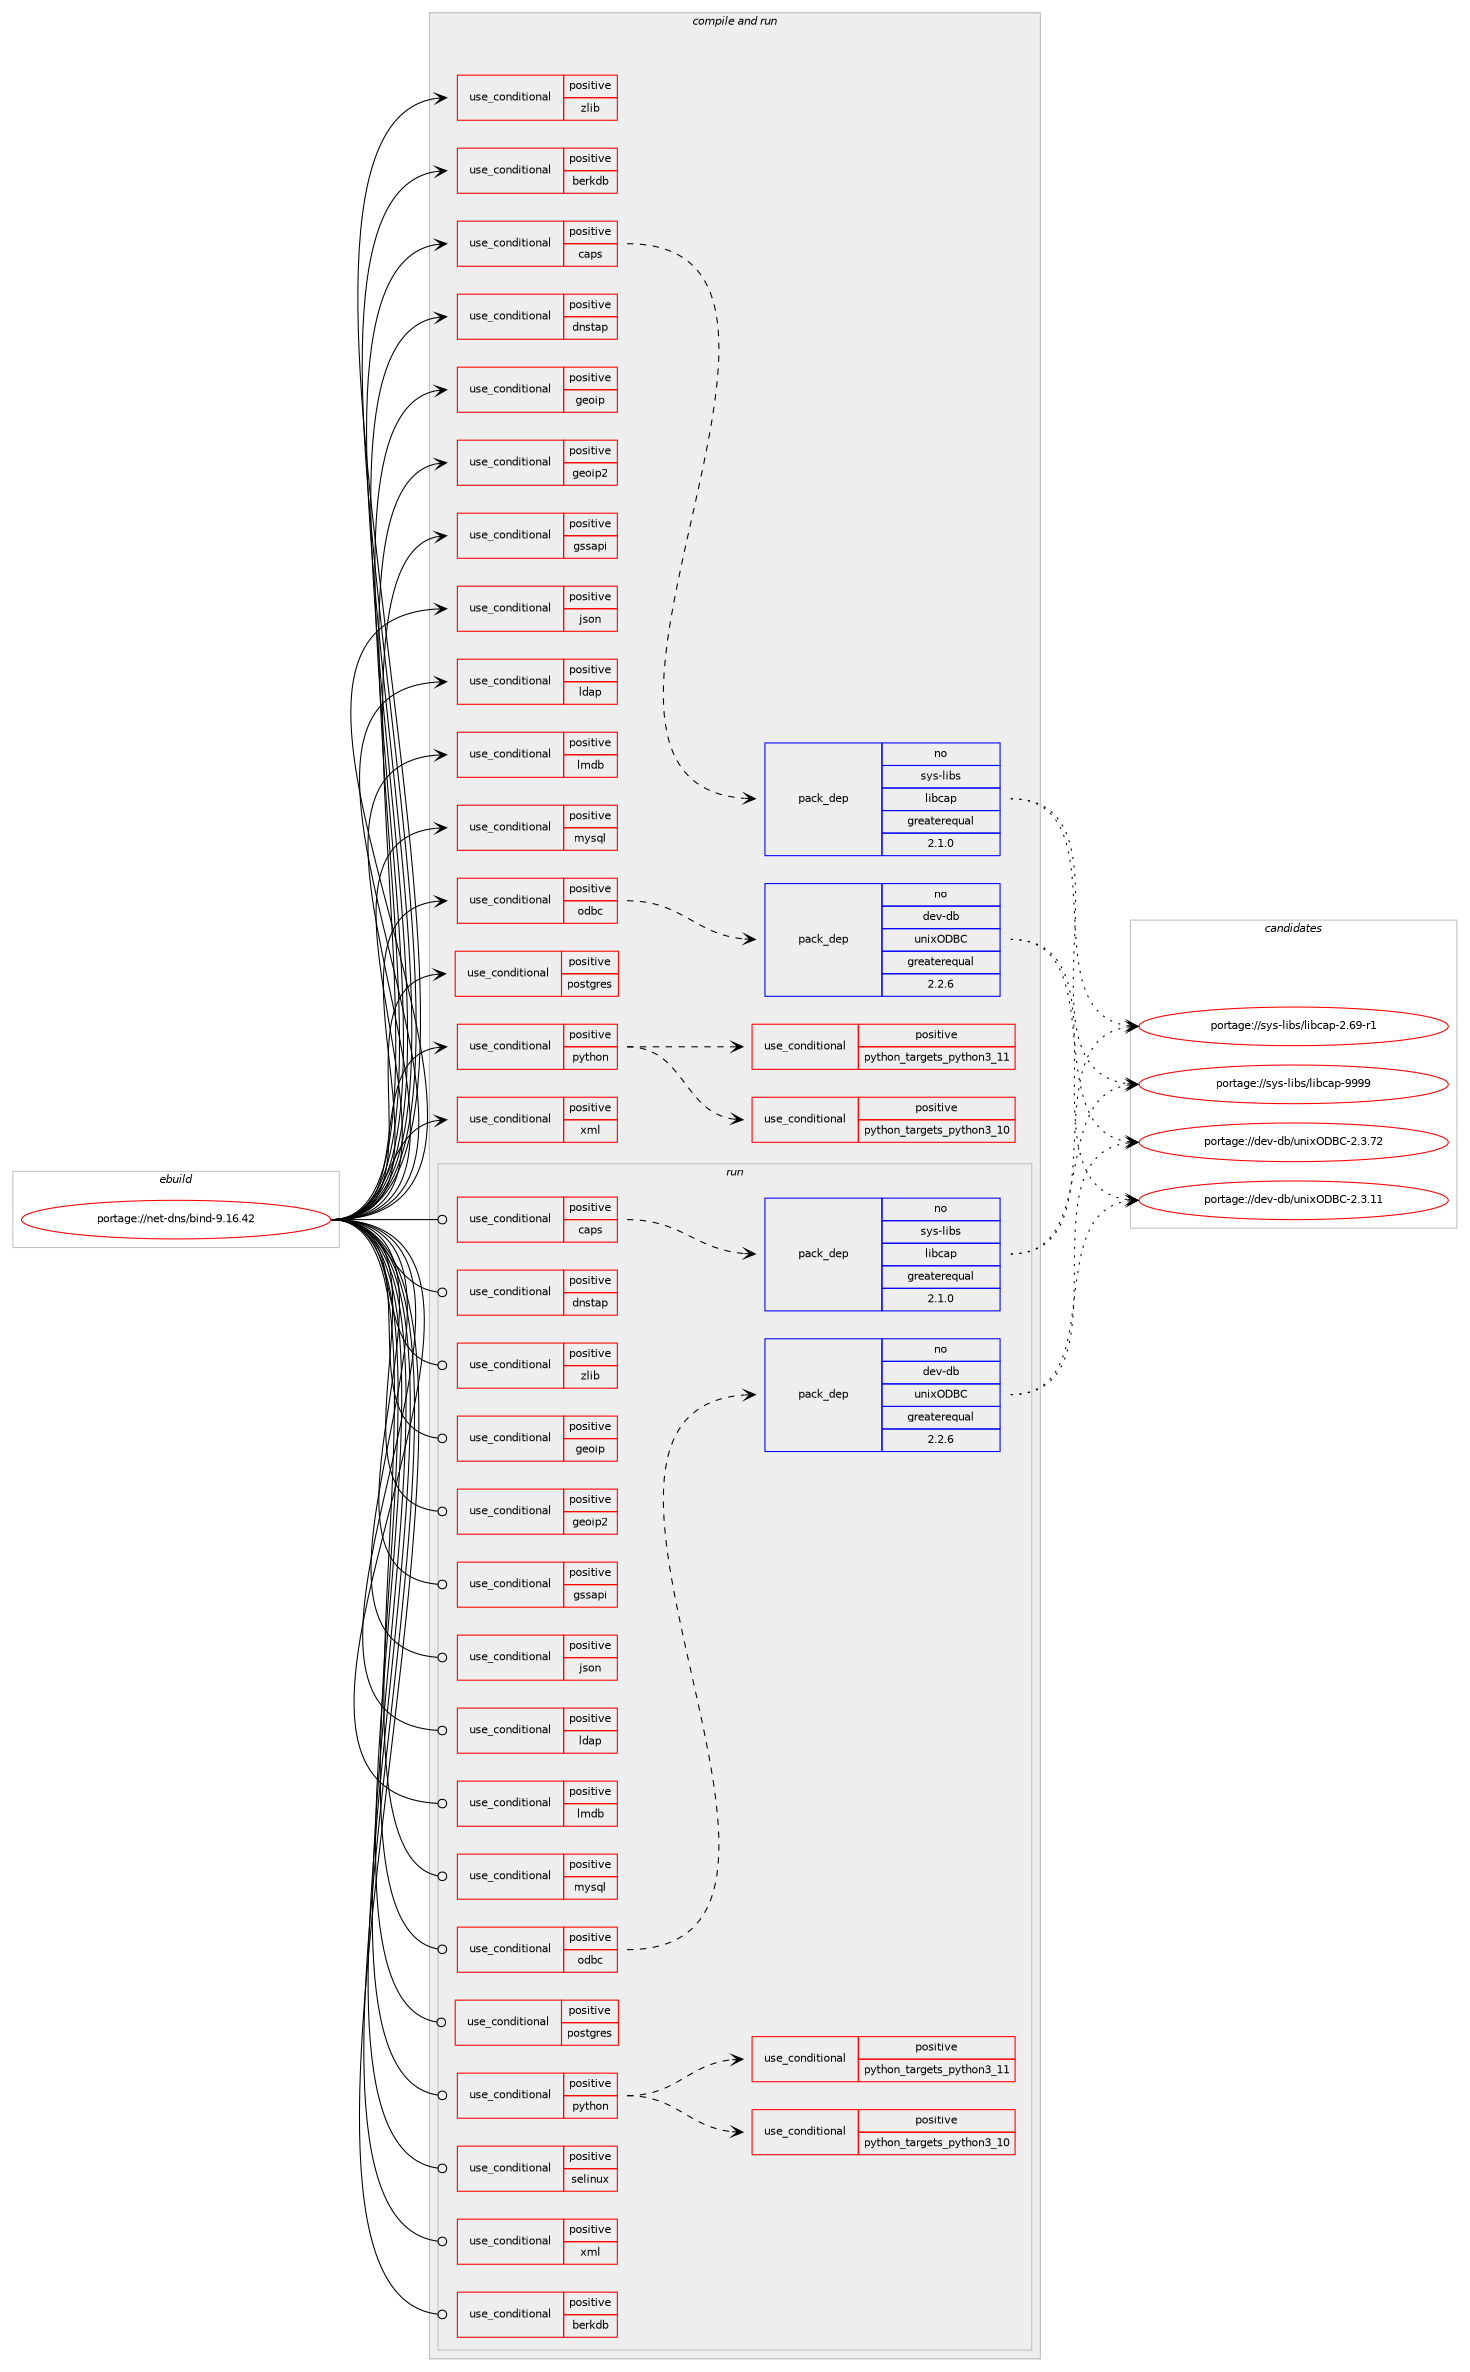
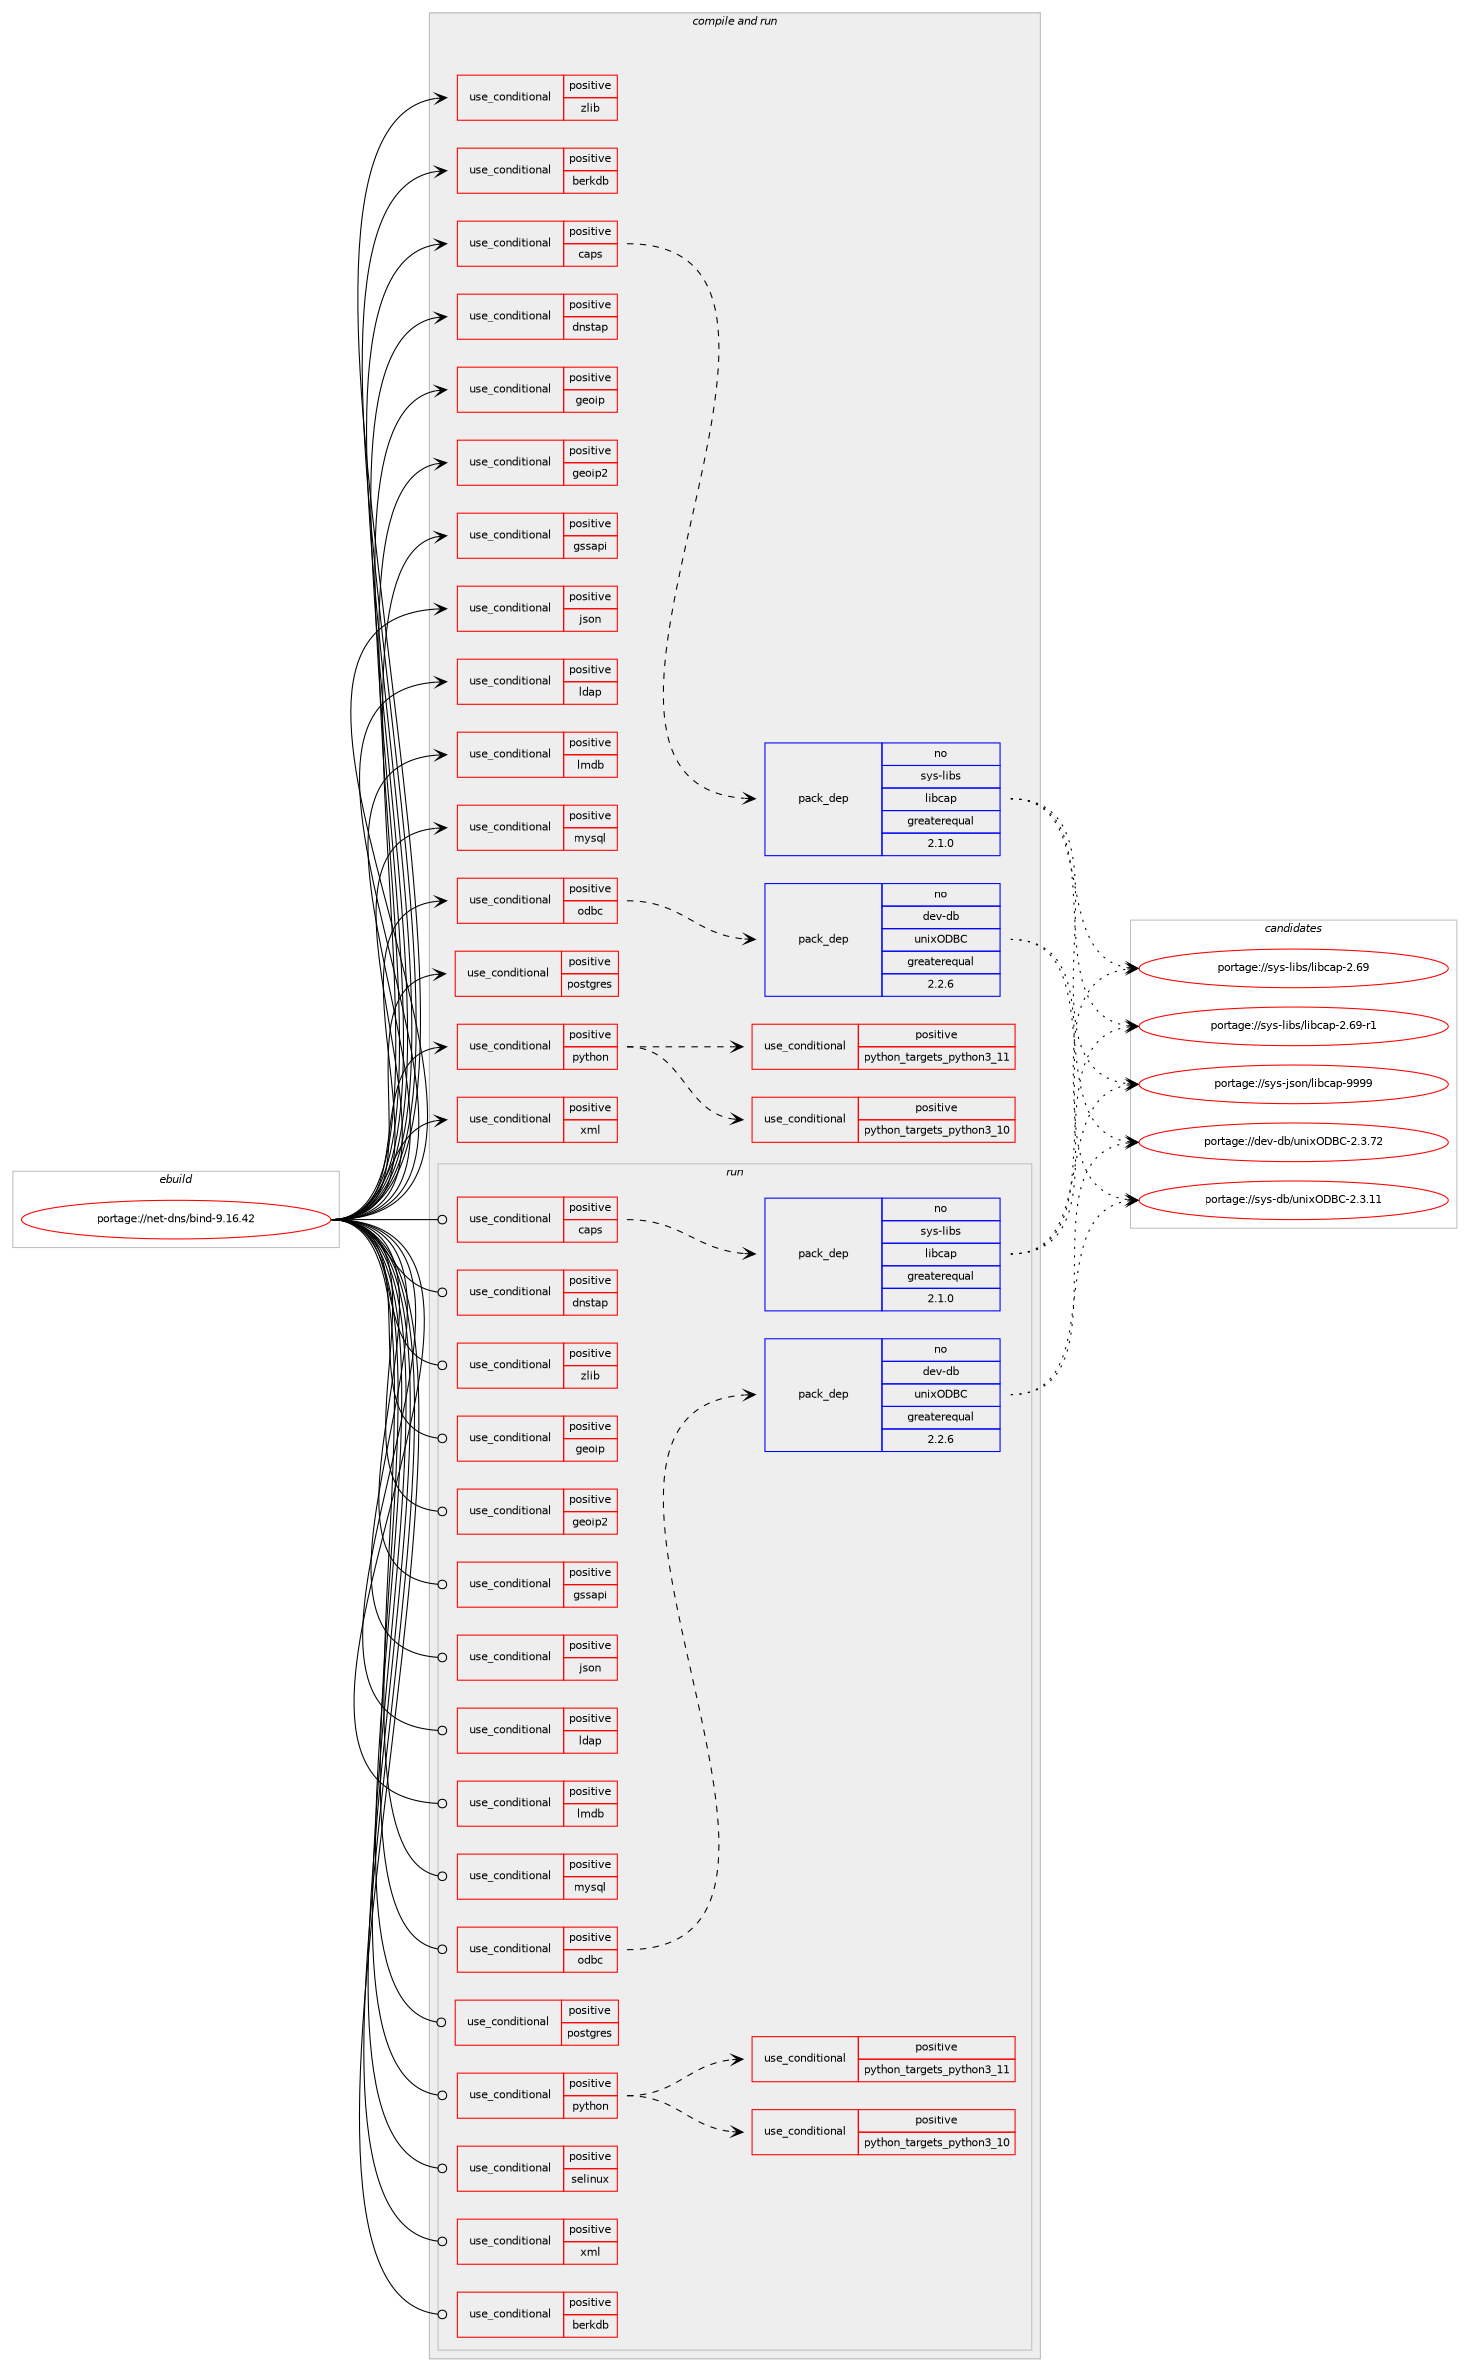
node "portage://sys-libs/libcap-2.69": added
node "portage://sys-libs/libcap-9999": label "portage://sys-libs/libcap-9999" -> "portage://sys-json/libcap-9999"
node "portage://dev-db/unixODBC-2.3.11": label "portage://dev-db/unixODBC-2.3.11" -> "portage://sys-db/unixODBC-2.3.11"
